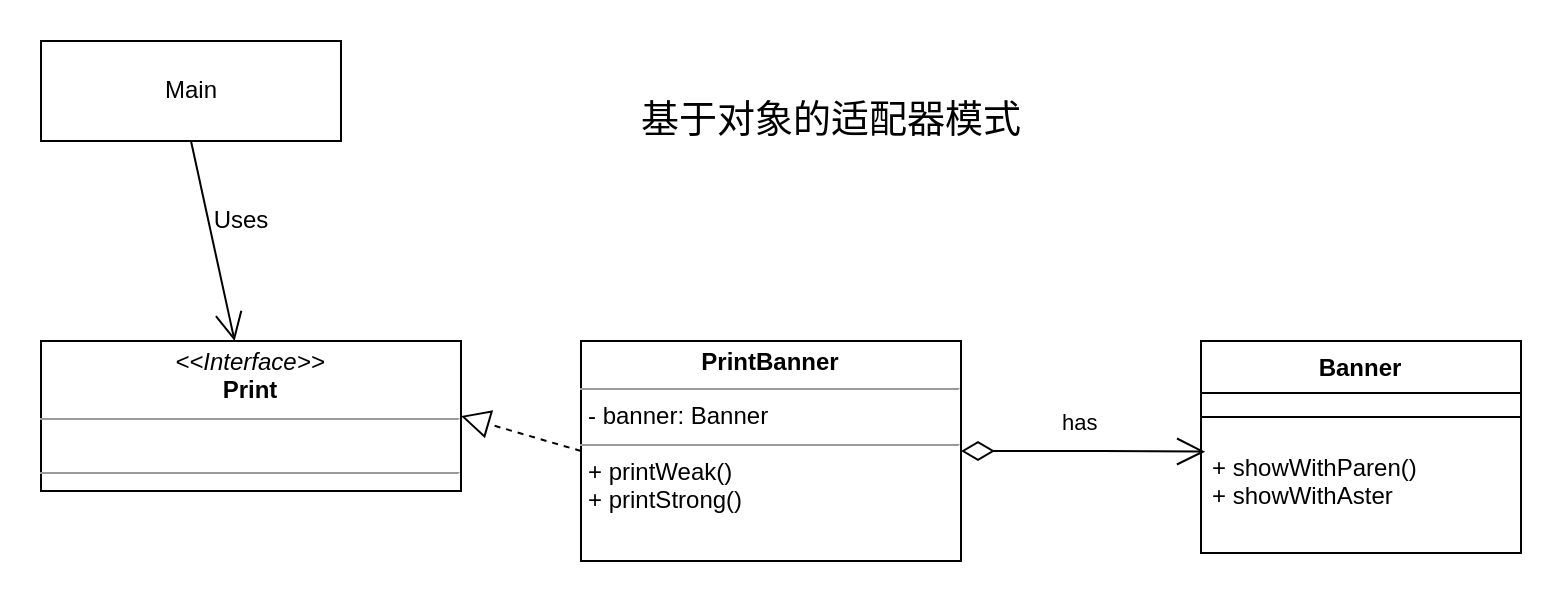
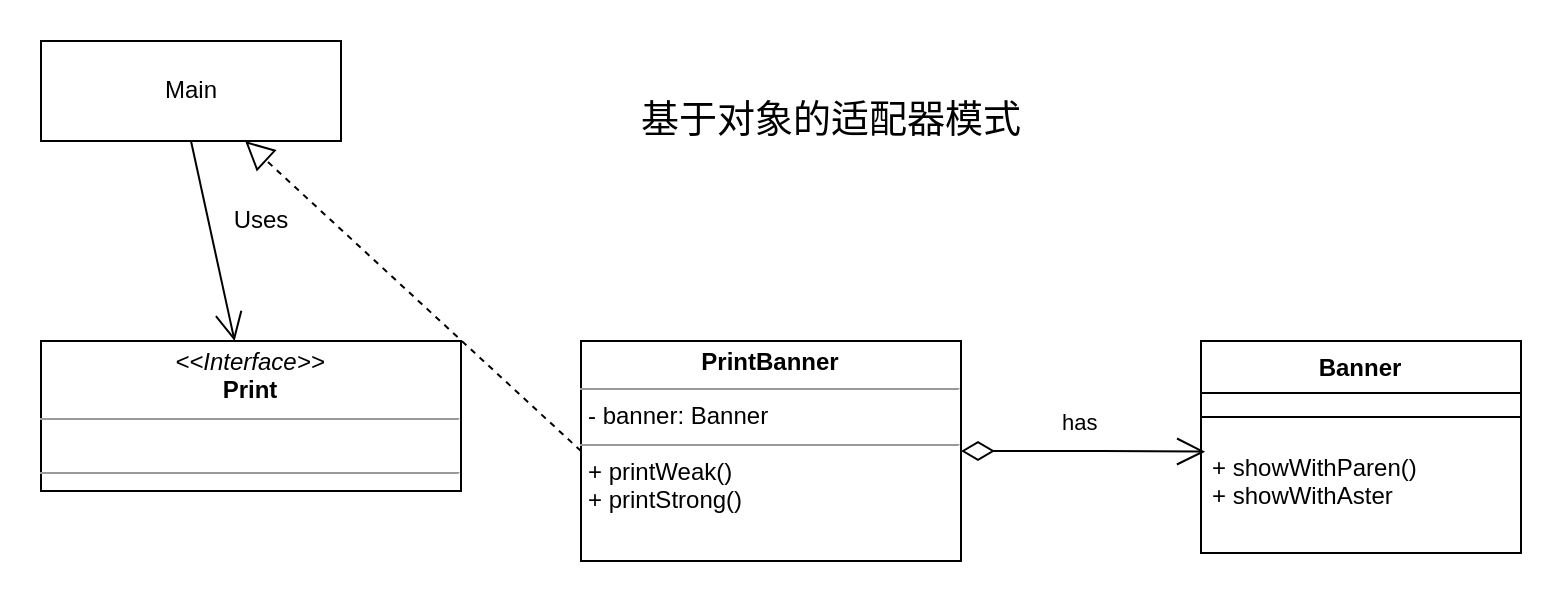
node "Uses": moved (241, 221) -> (261, 221)
edge "PrintBanner - banner: Banner + printWeak() + printStrong()" -> "<<Interface>> Print + printWeak() + printStrong()": now "PrintBanner - banner: Banner + printWeak() + printStrong()" -> "Main"
